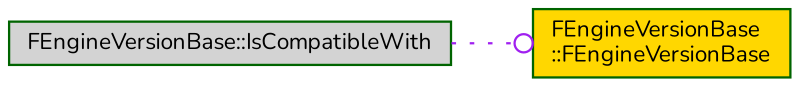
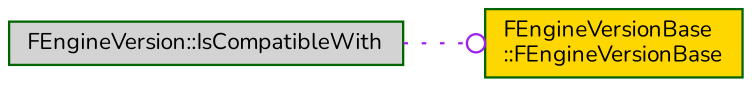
node "FEngineVersionBase::IsCompatibleWith": label "FEngineVersionBase::IsCompatibleWith" -> "FEngineVersion::IsCompatibleWith"
